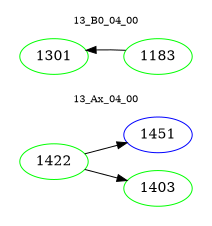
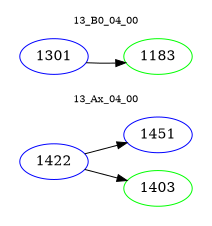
edge "1183" -> "1301": reversed
node "1301": color green -> blue
node "1422": color green -> blue
